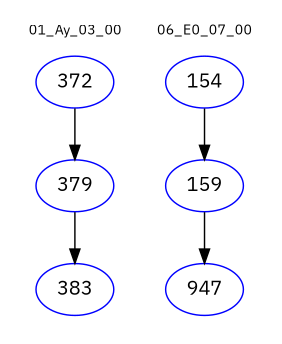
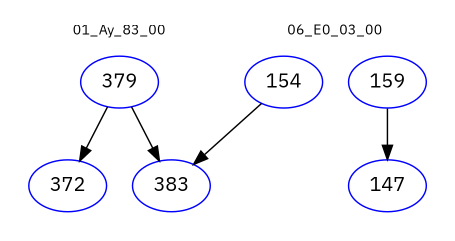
cluster "01_Ay_03_00": label "01_Ay_03_00" -> "01_Ay_83_00"
cluster "06_E0_07_00": label "06_E0_07_00" -> "06_E0_03_00"
edge "372" -> "379": reversed
edge "154" -> "159": now "154" -> "383"
node "947": label "947" -> "147"
